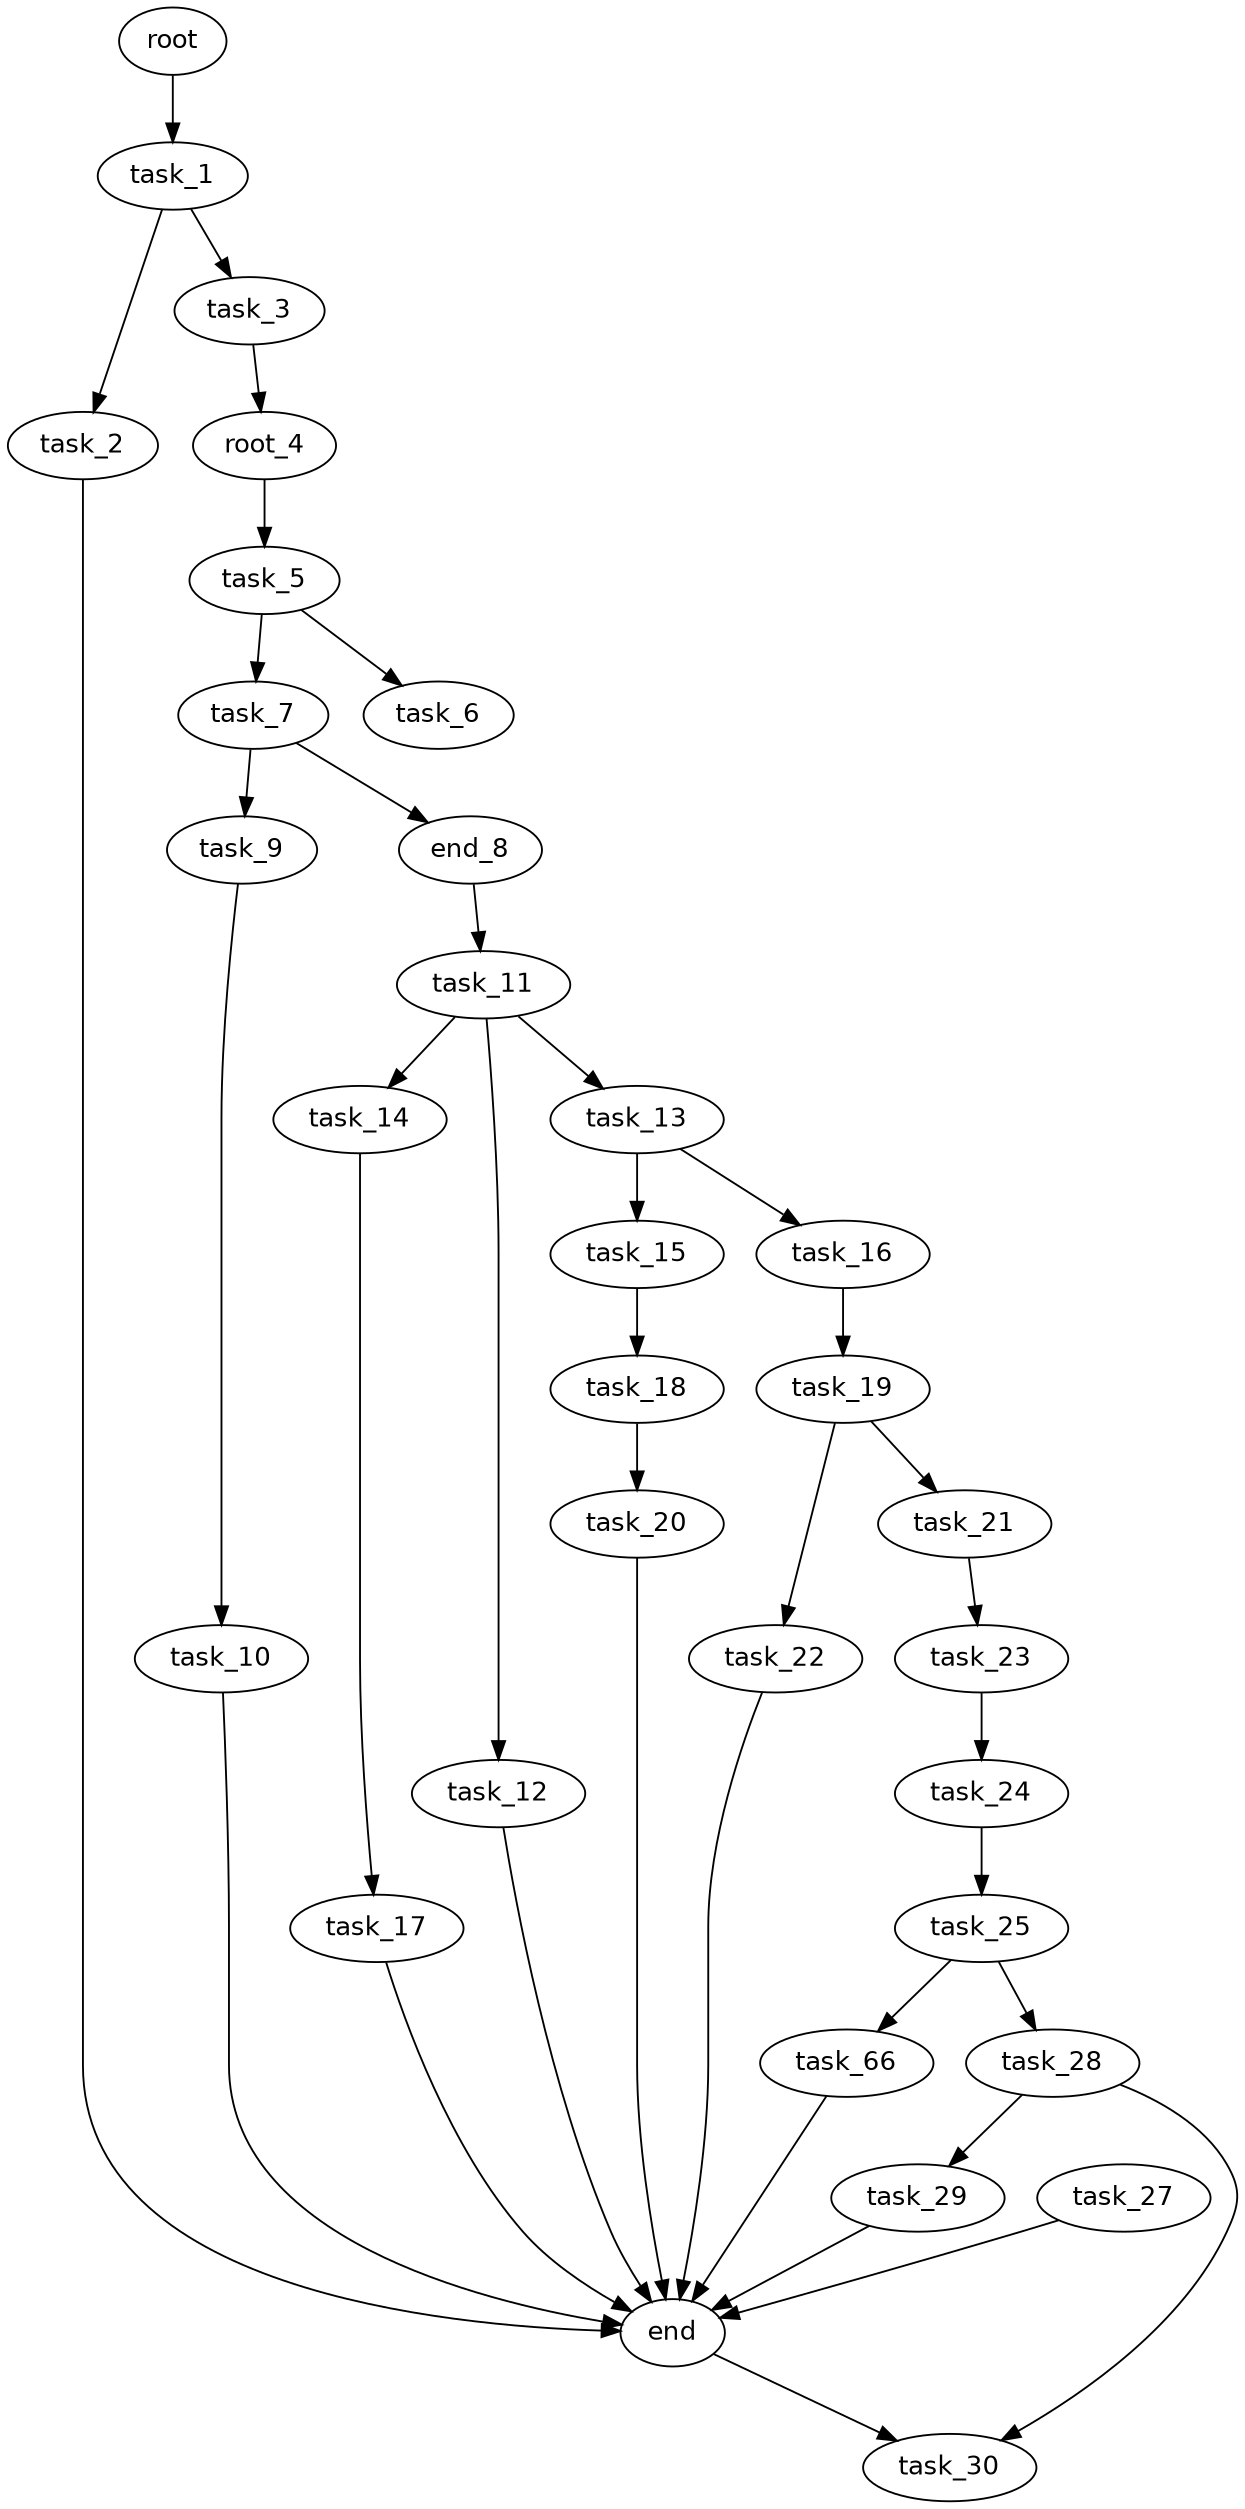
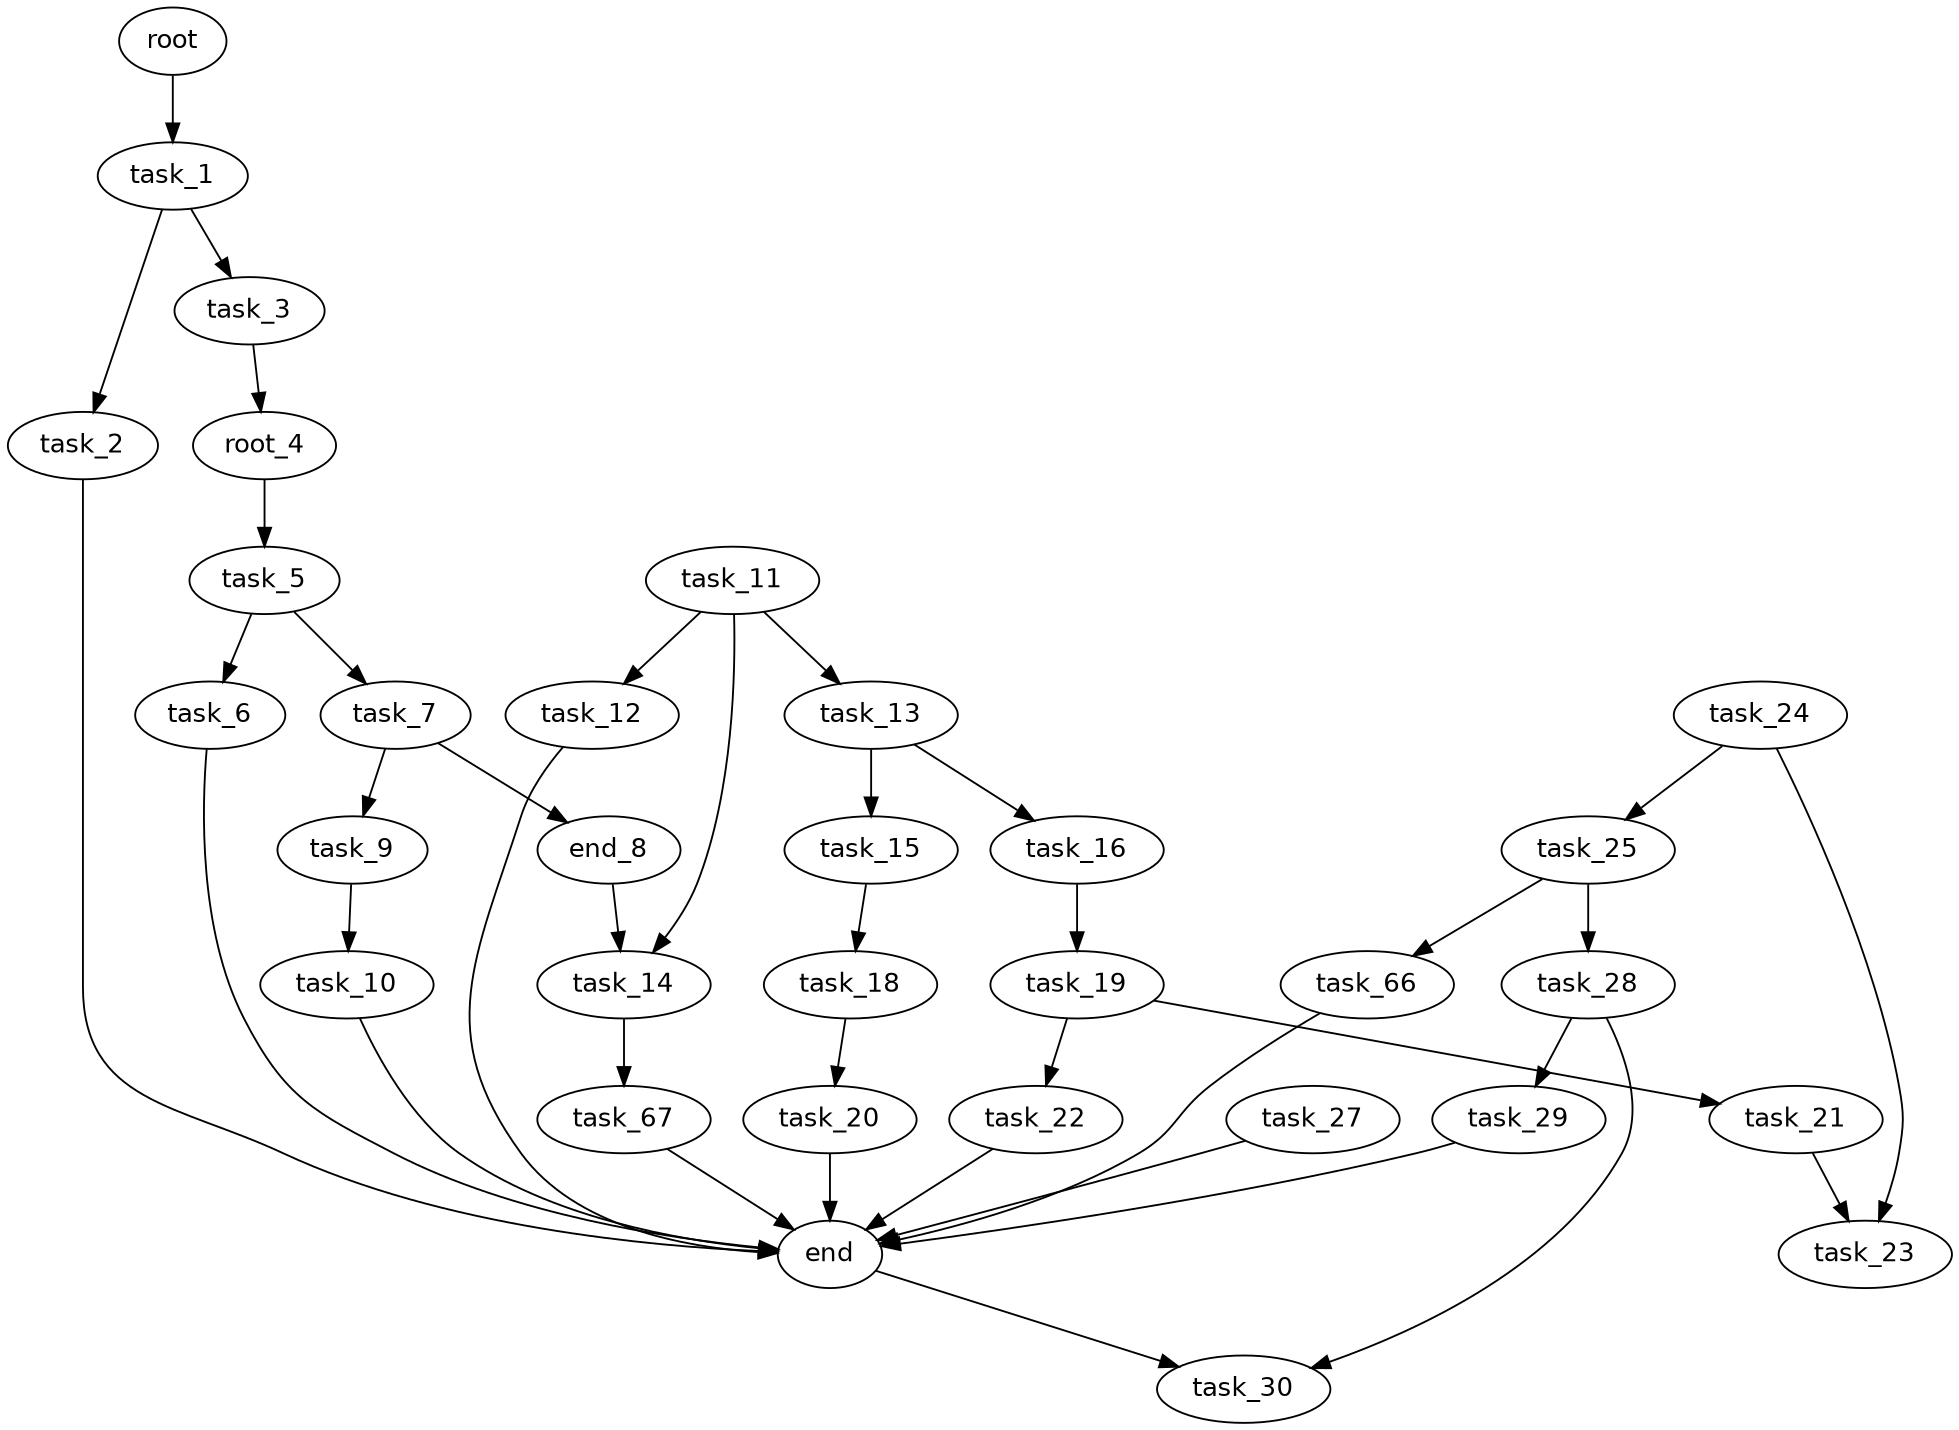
edge "end_8" -> "task_11": now "end_8" -> "task_14"
edge "task_6" -> "end": added
edge "task_23" -> "task_24": reversed
node "task_17": label "task_17" -> "task_67"
